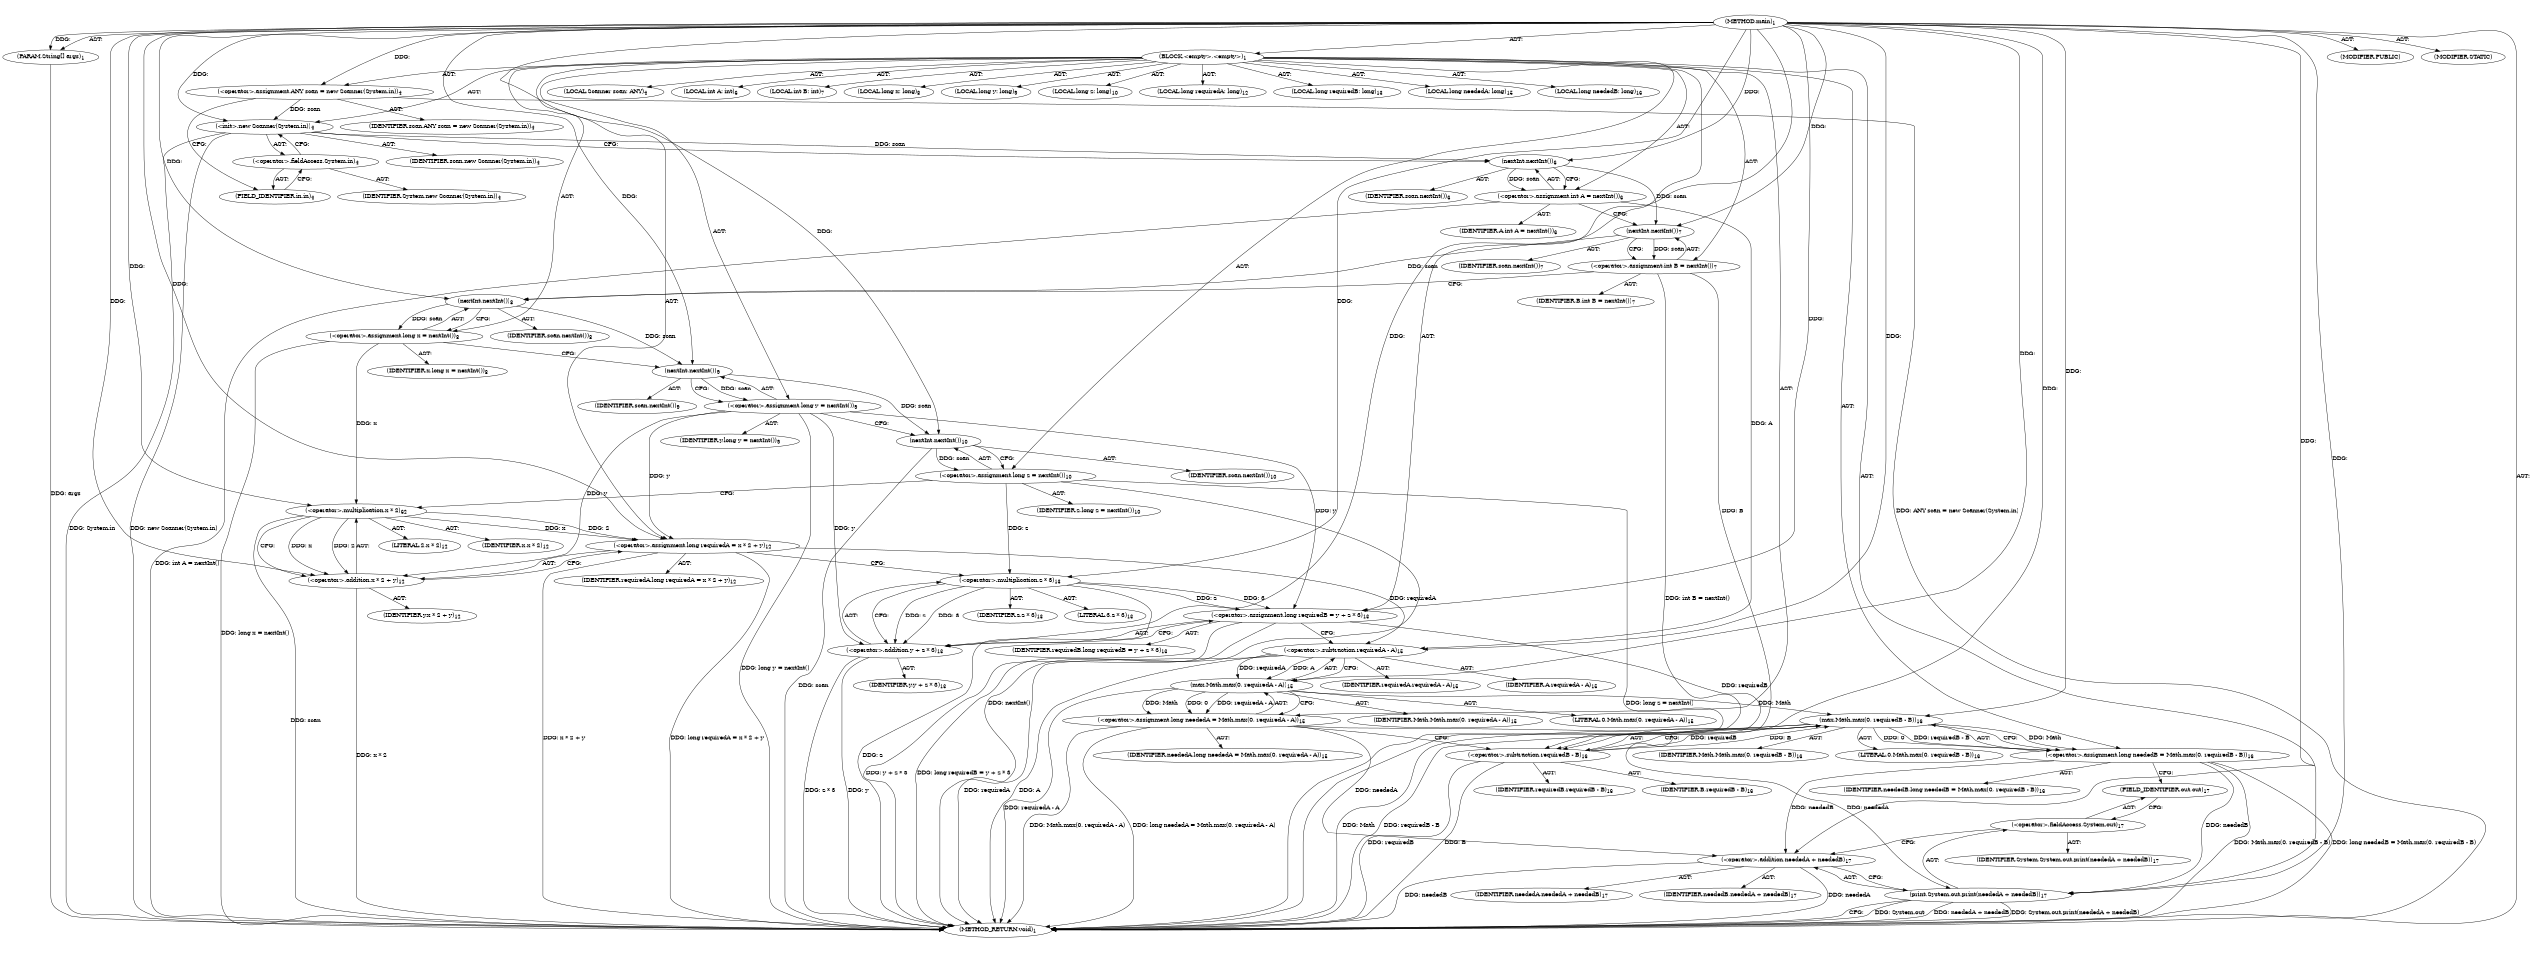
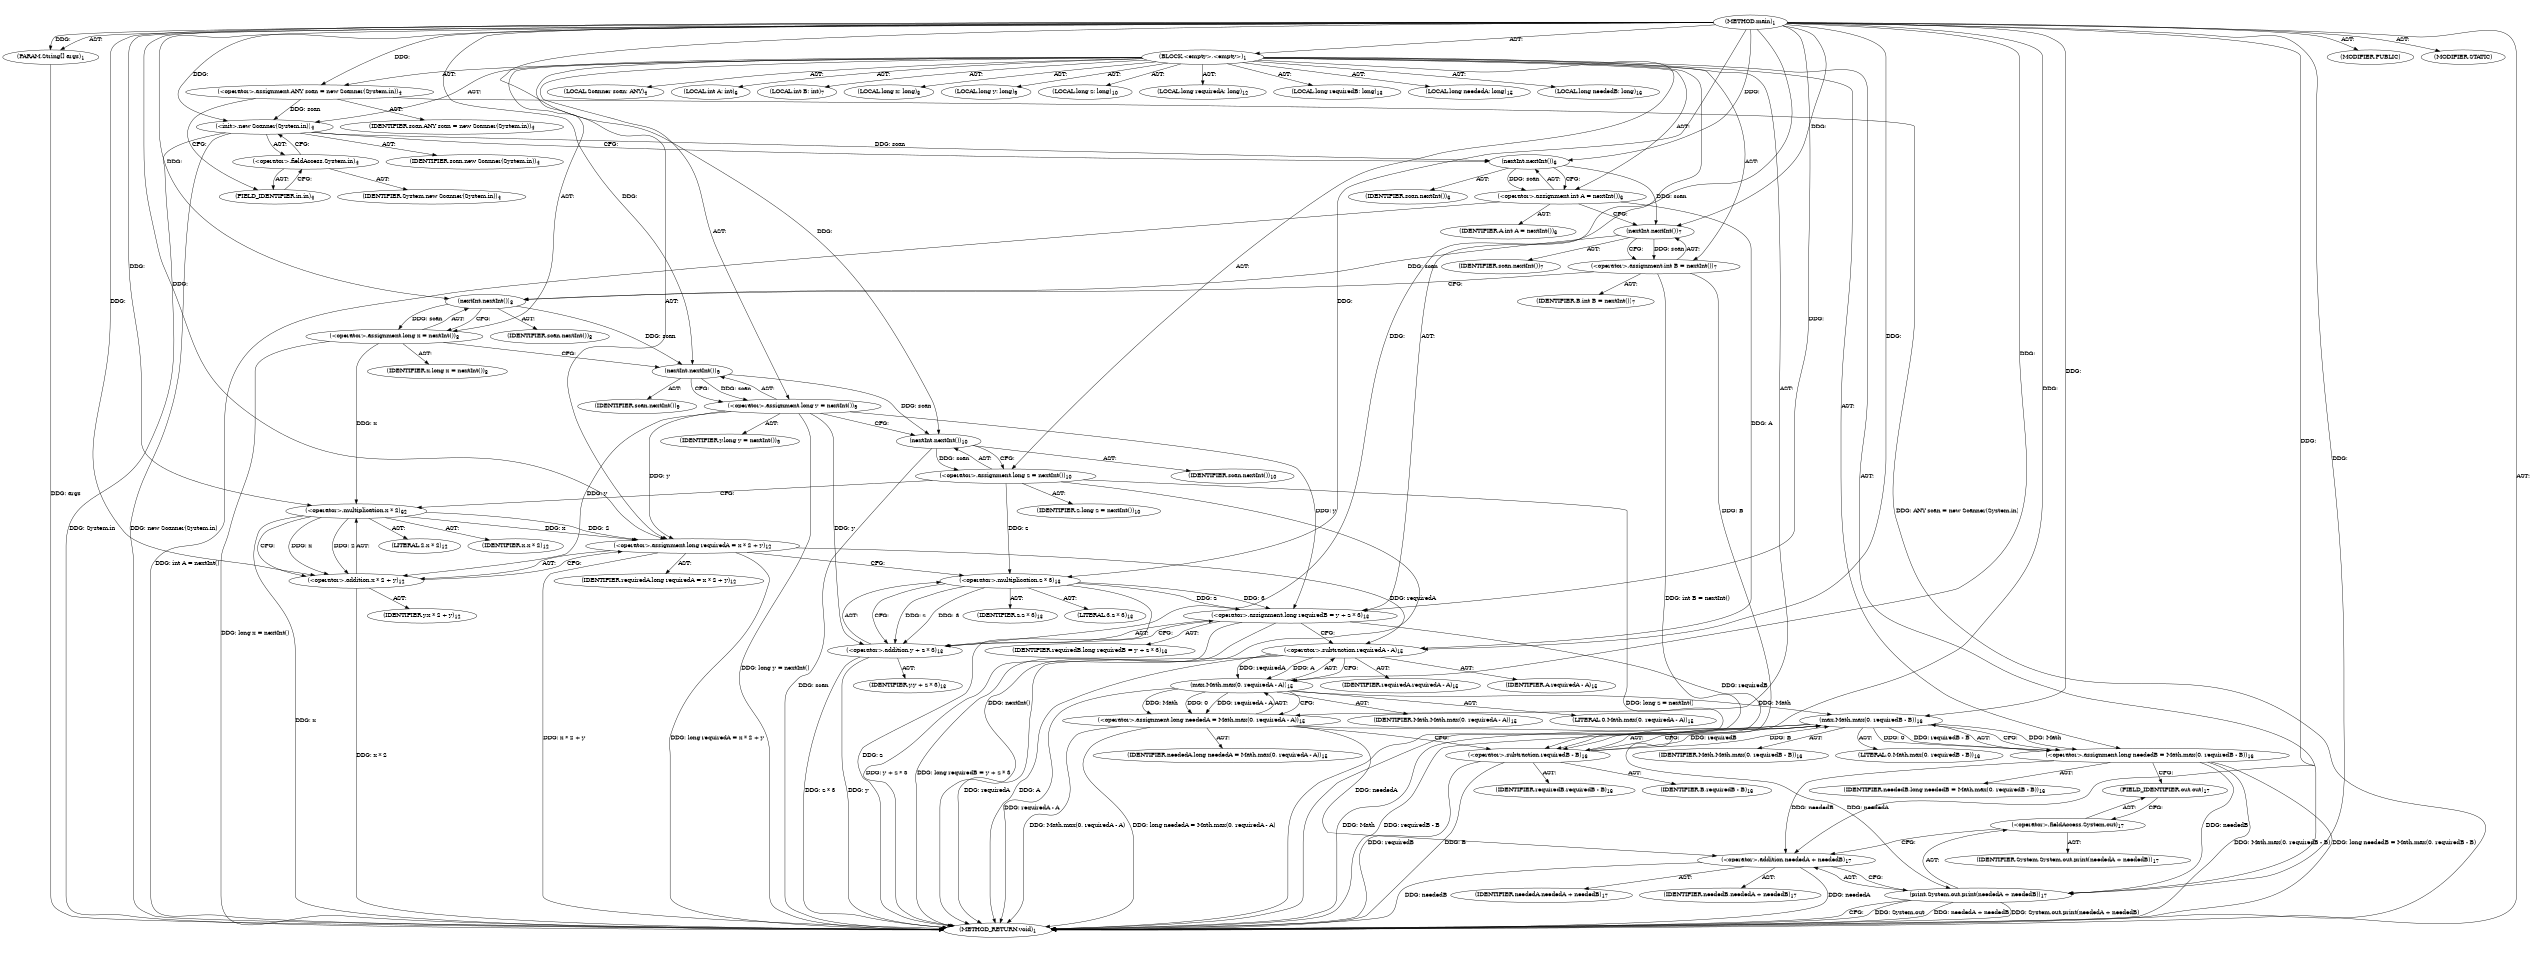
edge "(<operator>.multiplication,x * 2)" -> "(METHOD_RETURN,void)": label "DDG: scan" -> "DDG: x"
